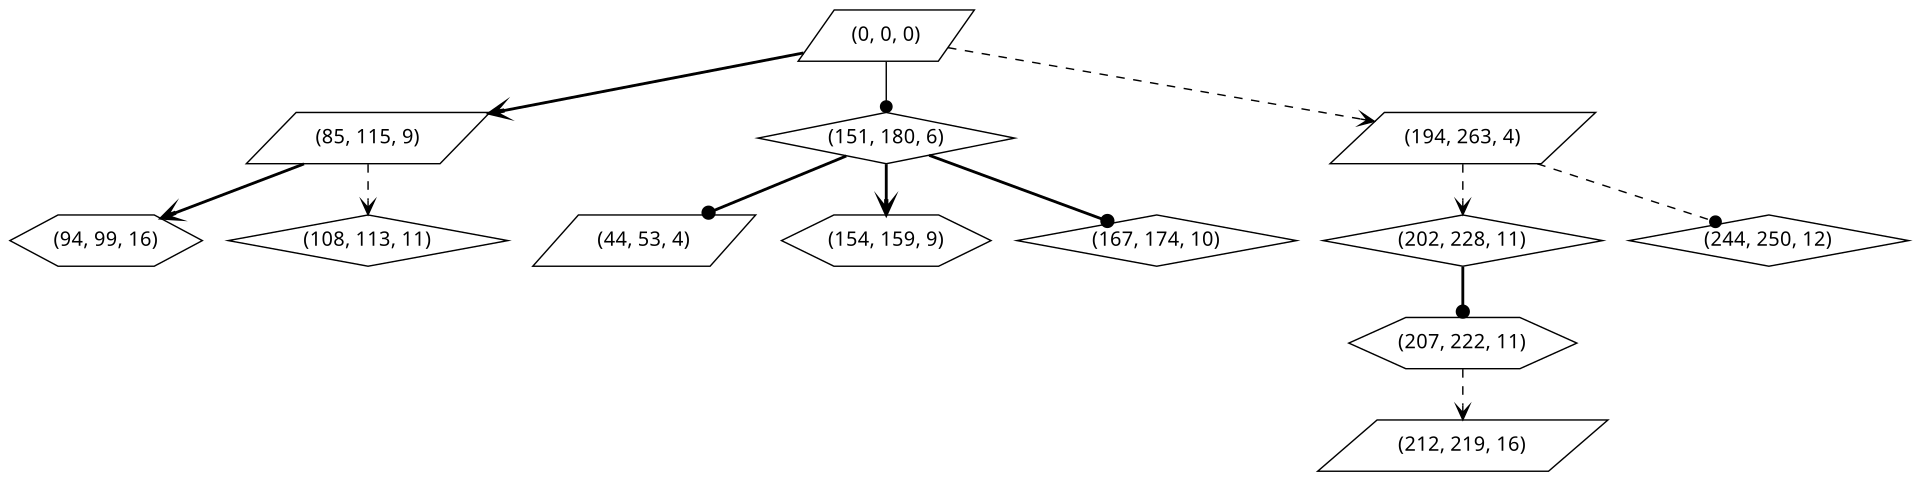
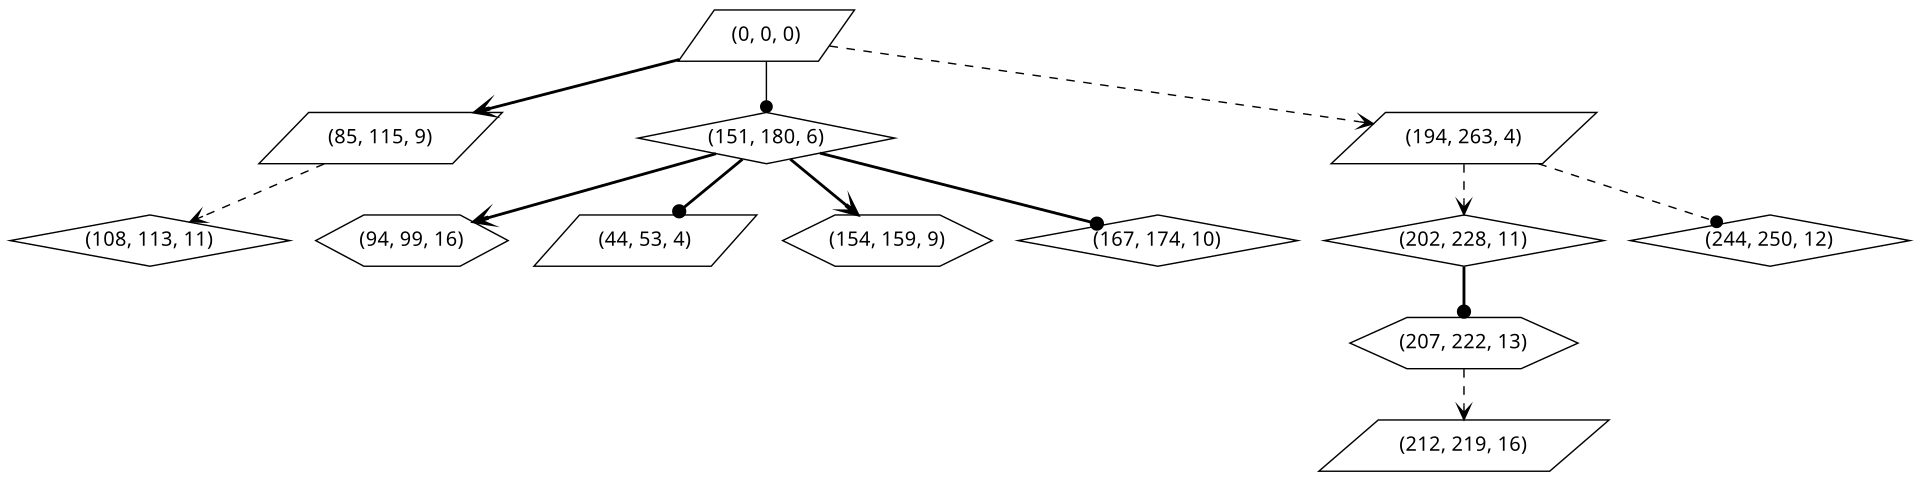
edge "(85, 115, 9)" -> "(94, 99, 16)": now "(151, 180, 6)" -> "(94, 99, 16)"
node "(207, 222, 11)": label "(207, 222, 11)" -> "(207, 222, 13)"
